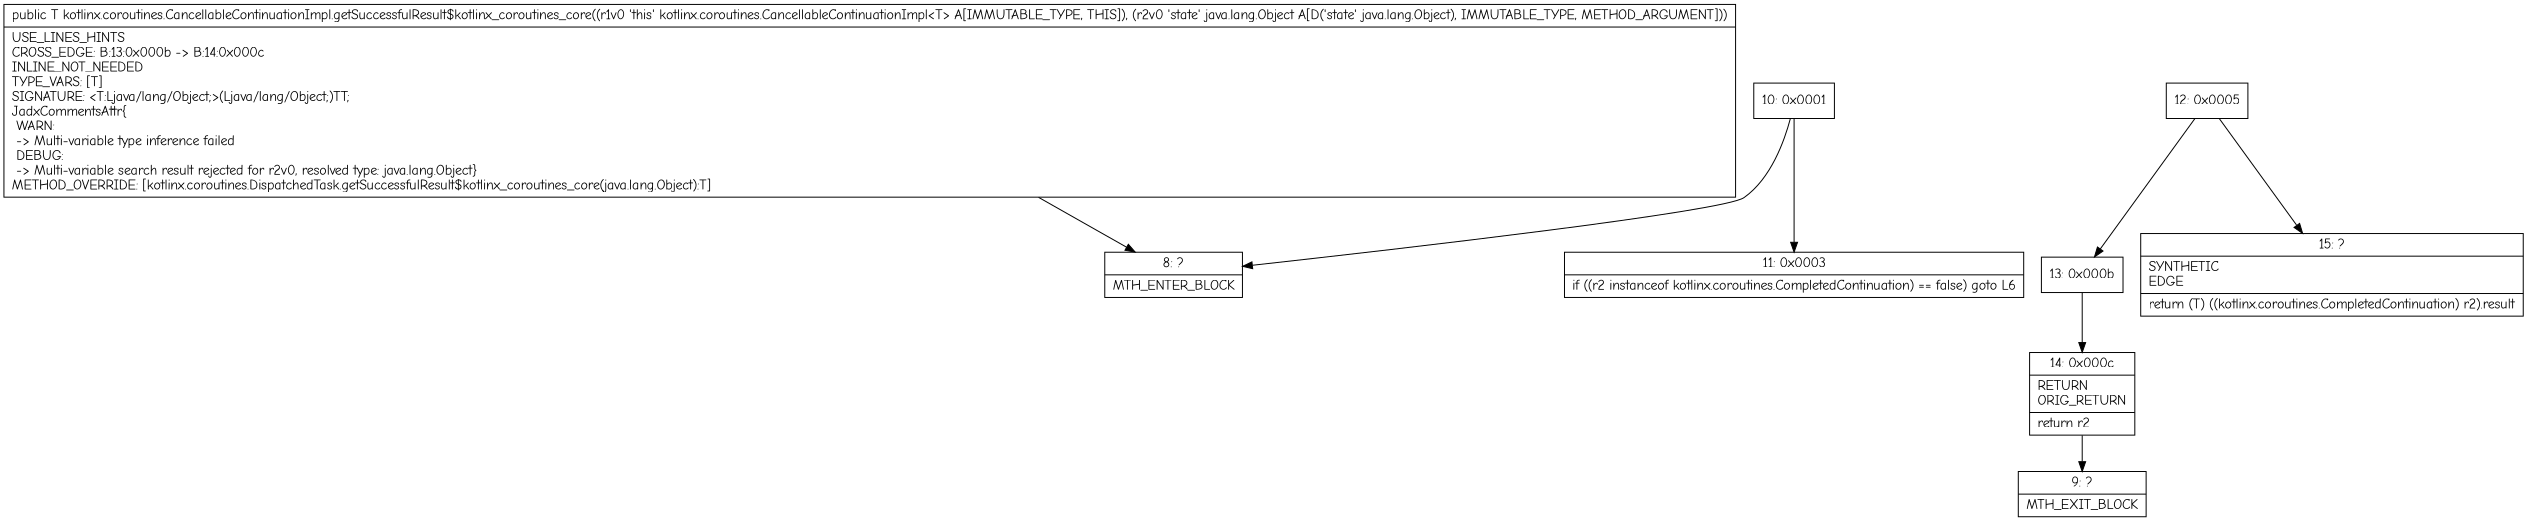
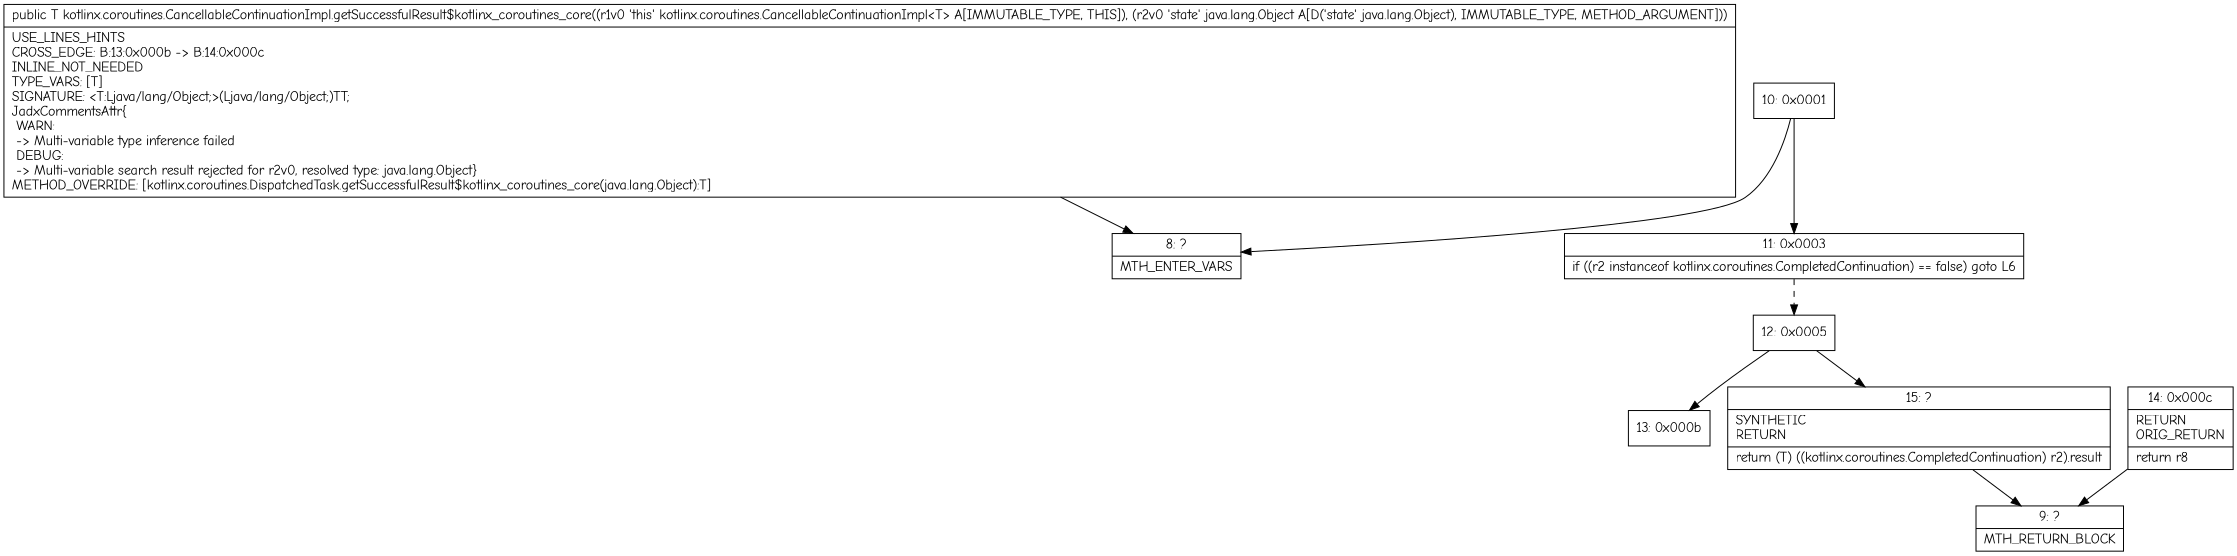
node "15: ?": text "EDGE" -> "RETURN"
node "8: ?": text "MTH_ENTER_BLOCK" -> "MTH_ENTER_VARS"
edge "11: 0x0003" -> "12: 0x0005": added
edge "13: 0x000b" -> "14: 0x000c": removed
node "14: 0x000c": text "return r2" -> "return r8"
edge "15: ?" -> "9: ?": added
node "9: ?": text "MTH_EXIT_BLOCK" -> "MTH_RETURN_BLOCK"
